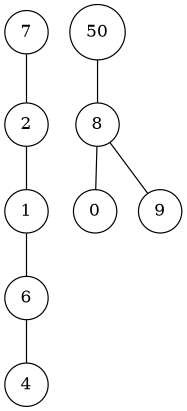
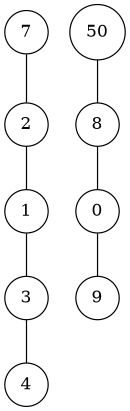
edge "8" -- "9": now "0" -- "9"
node "6": label "6" -> "3"
